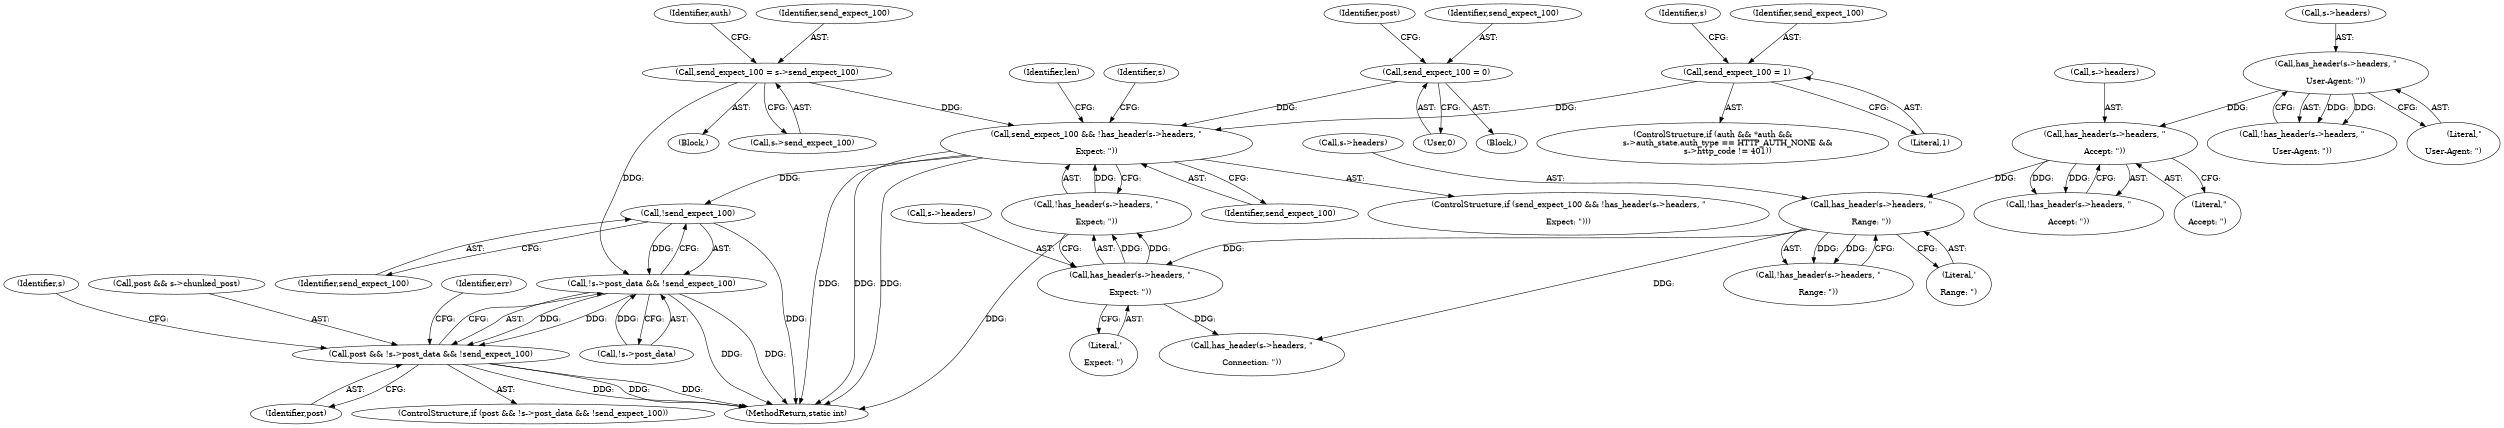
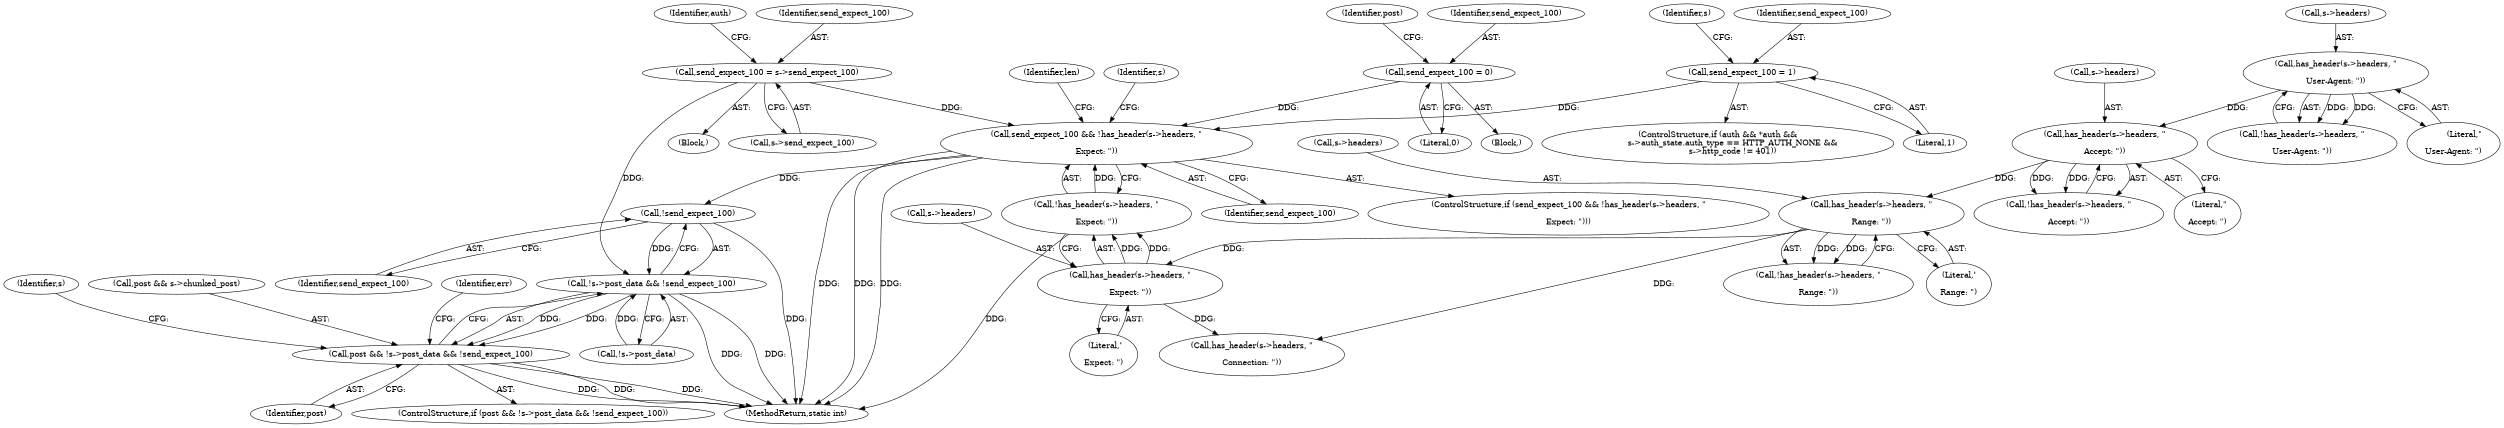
node "(User,0)": label "(User,0)" -> "(Literal,0)"
